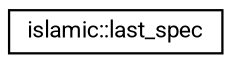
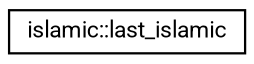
node "islamic::last_spec": label "islamic::last_spec" -> "islamic::last_islamic"
